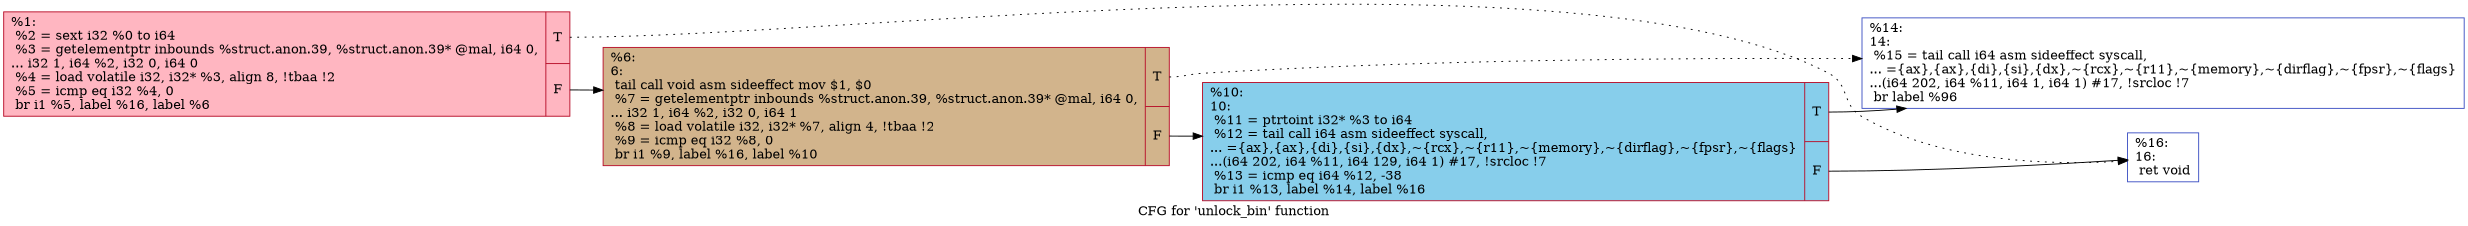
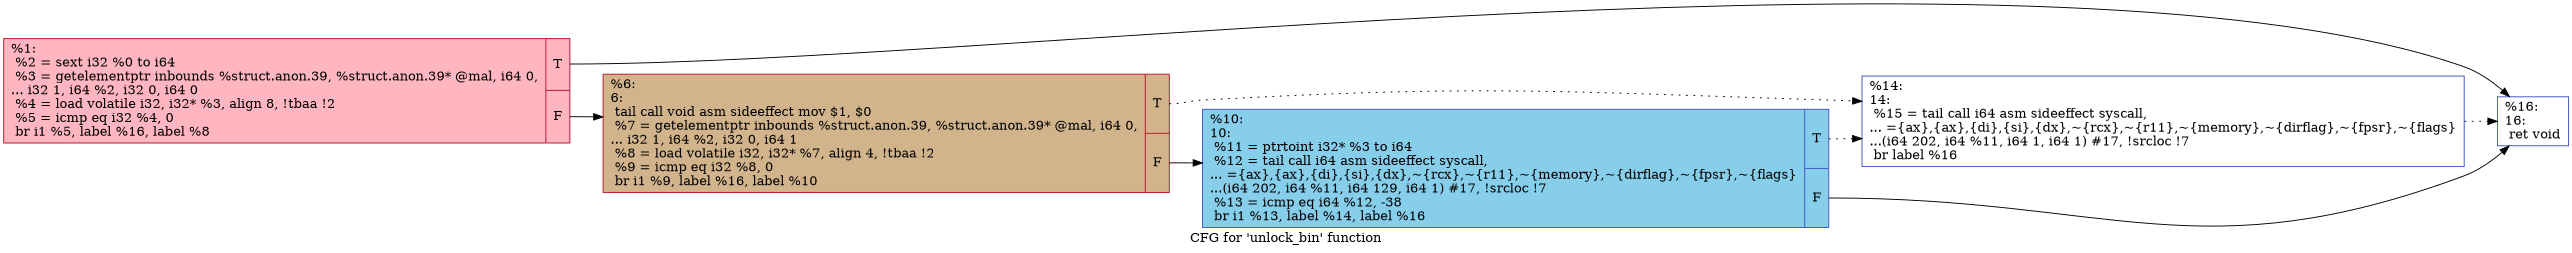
edge "%1:" -> "%16:": style dotted -> solid
node "%14:": text "br label %96" -> "br label %16"
node "%1:": text "br i1 %5, label %16, label %6" -> "br i1 %5, label %16, label %8"
edge "%10:" -> "%14:": style solid -> dotted
edge "%14:" -> "%16:": added
node "%10:": color #b70d28ff -> #3d50c3ff
